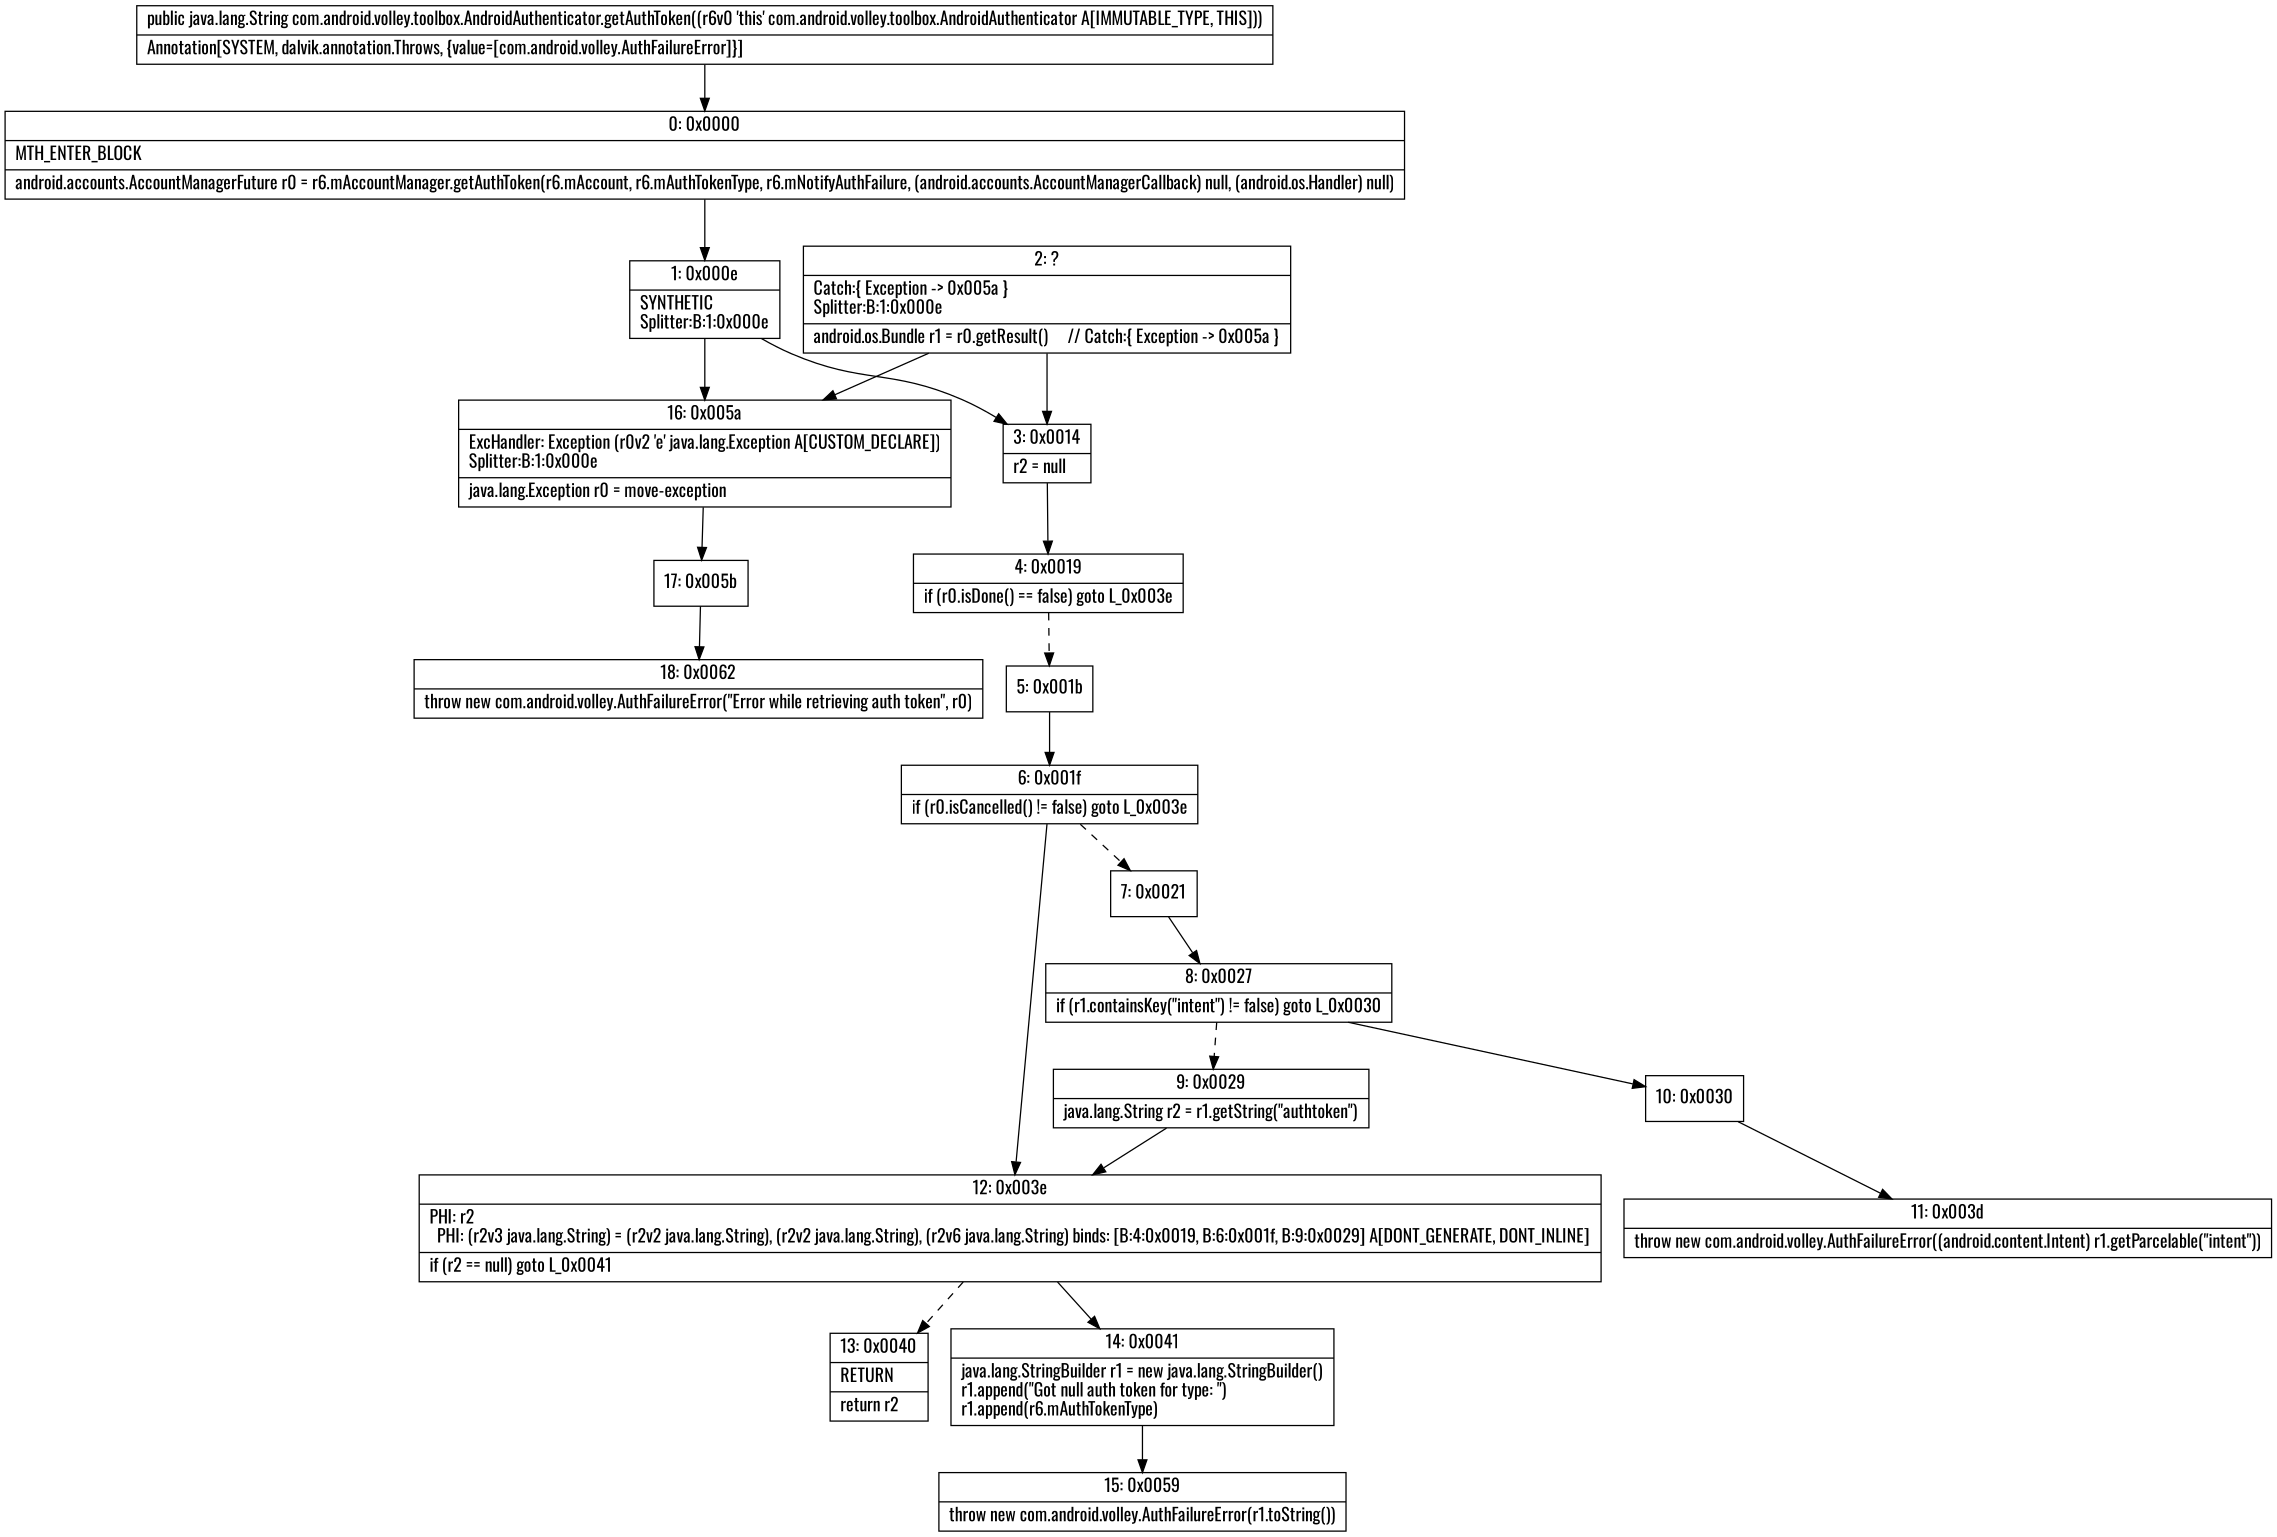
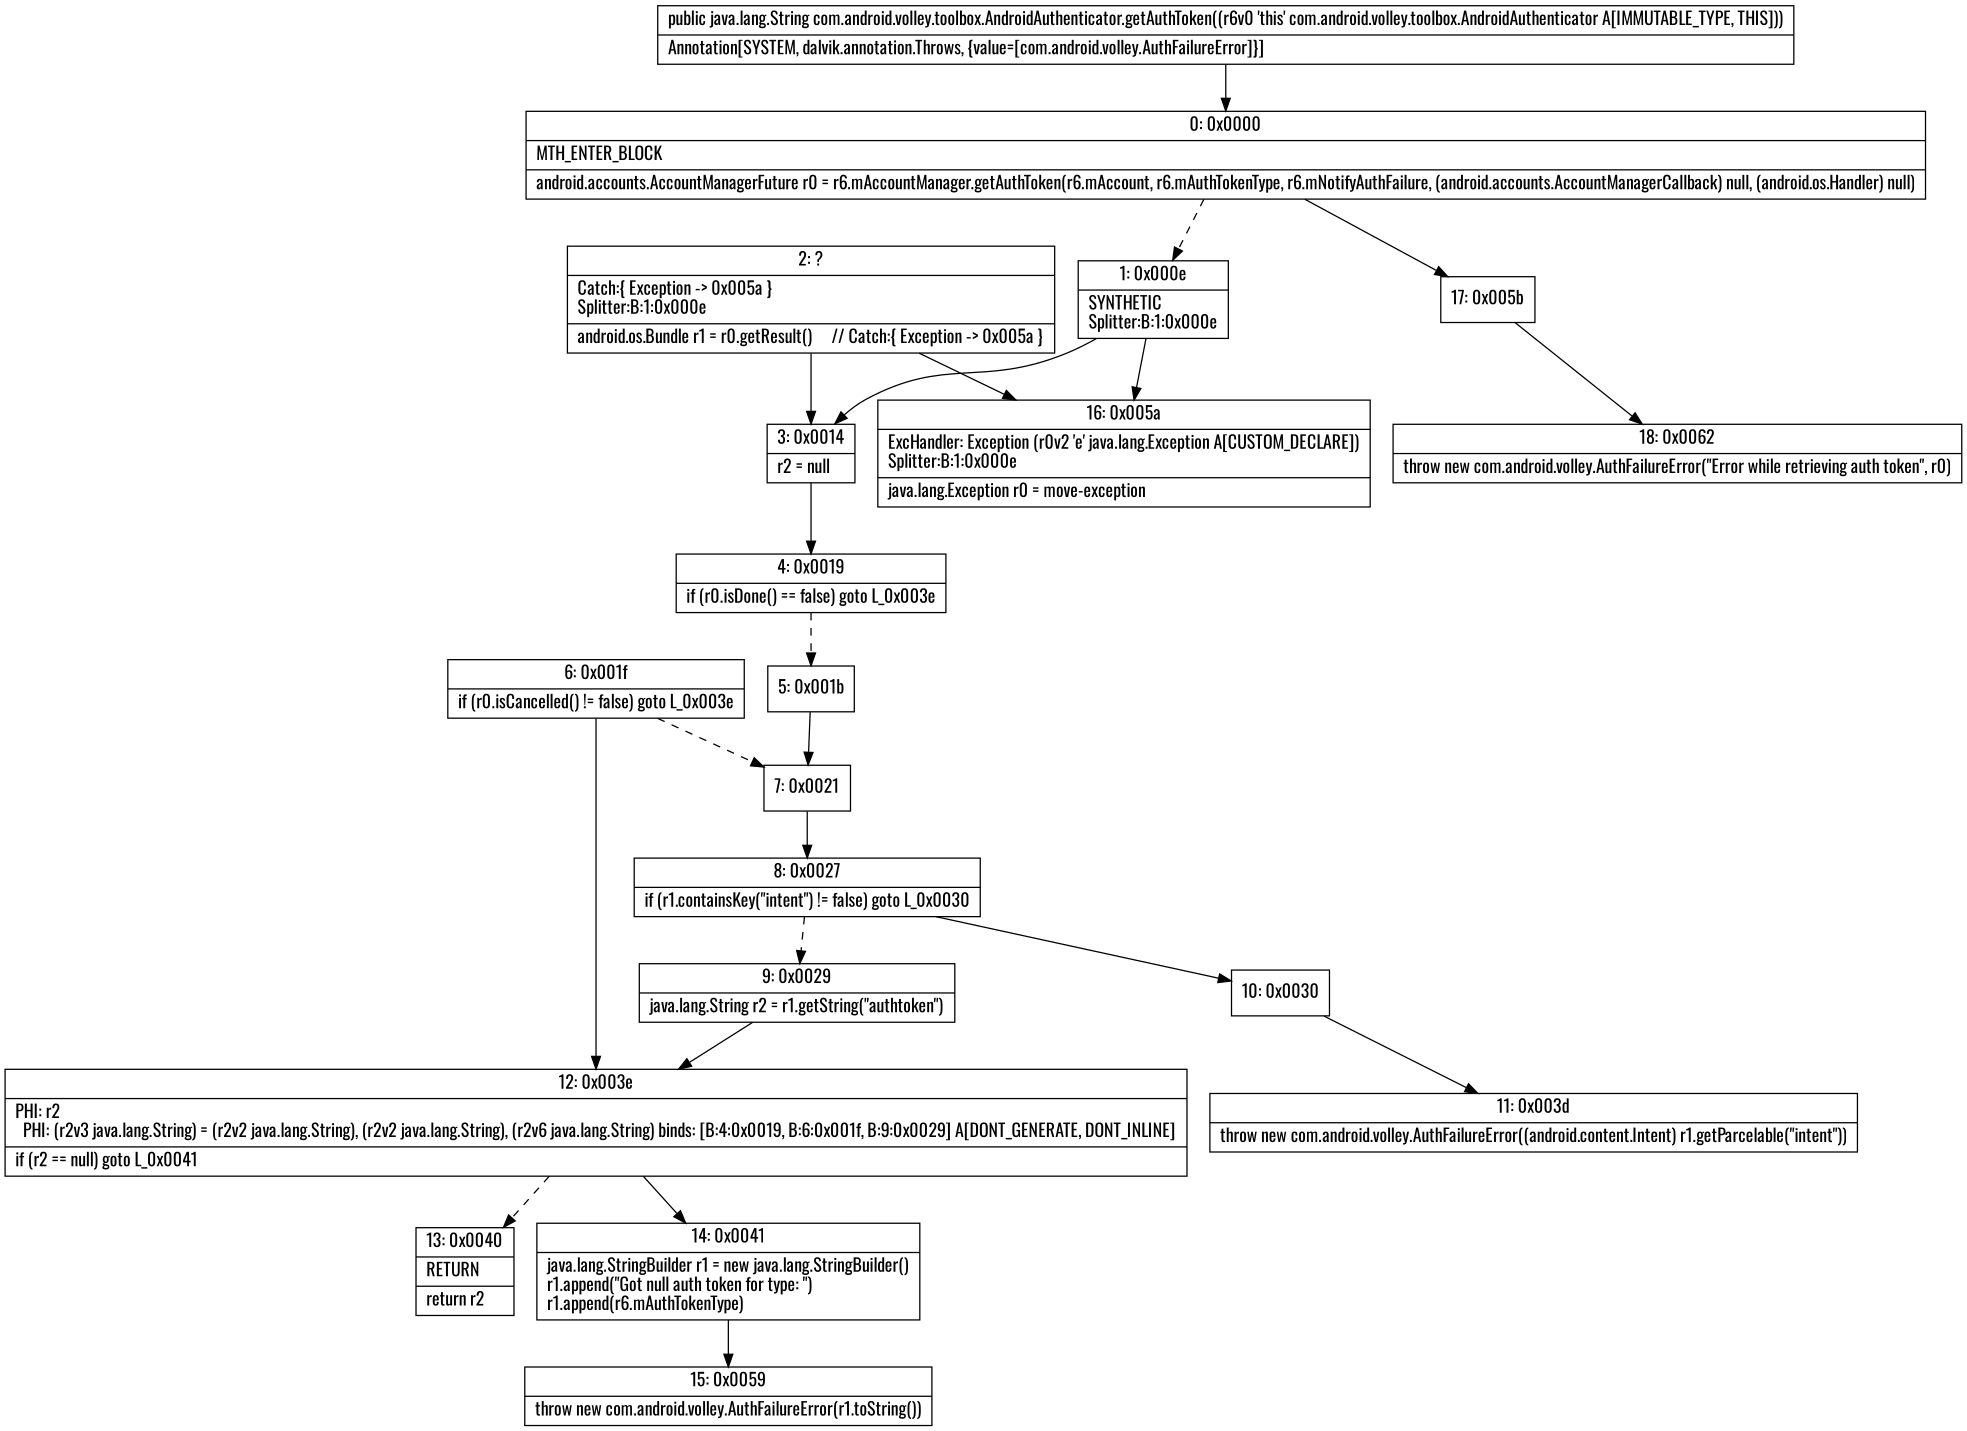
edge "0: 0x0000" -> "1: 0x000e": style solid -> dashed
edge "16: 0x005a" -> "17: 0x005b": now "0: 0x0000" -> "17: 0x005b"
edge "5: 0x001b" -> "6: 0x001f": now "5: 0x001b" -> "7: 0x0021"
